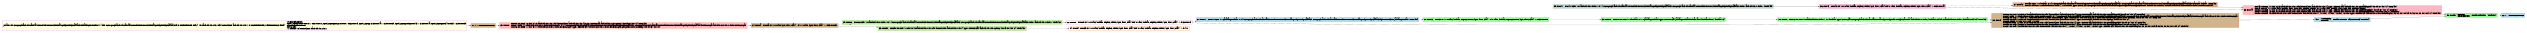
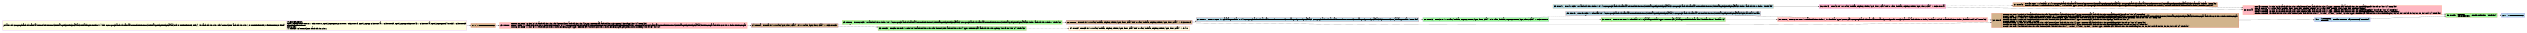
node "29: 0x0015": added
node "22: ?": text "MTH_EDGE_BLOCK" -> "MTH_EXIT_BLOCK"
node "31: 0x001c": fillcolor palegreen -> lightpink
node "26: 0x000e": fillcolor lightyellow -> tan
